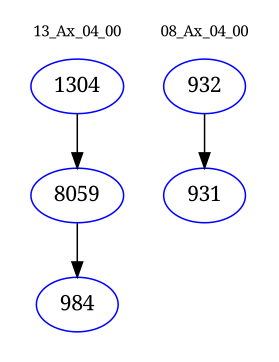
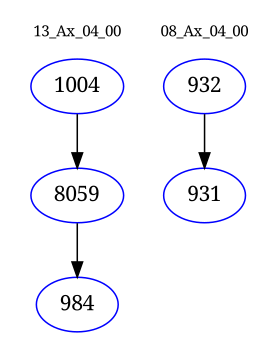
node "1304": label "1304" -> "1004"
